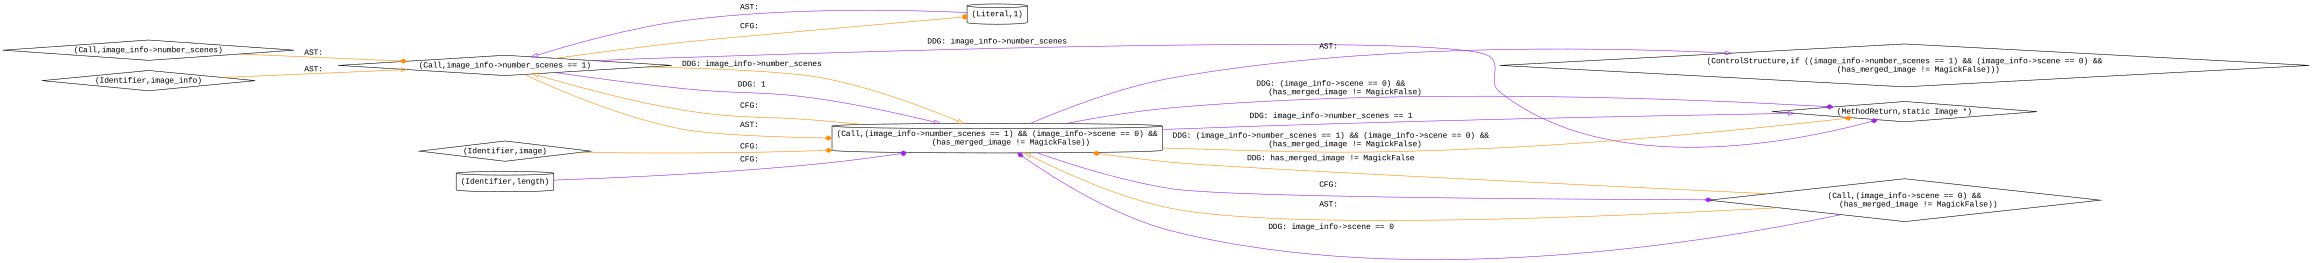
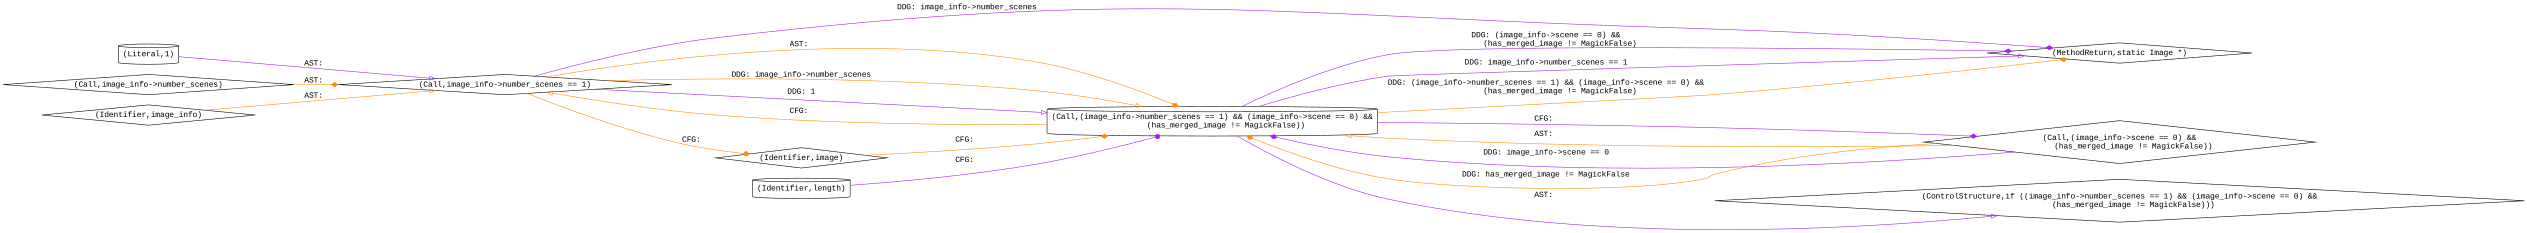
edge "(Call,image_info->number_scenes == 1)" -> "(Literal,1)": now "(Call,image_info->number_scenes == 1)" -> "(Identifier,image)"
